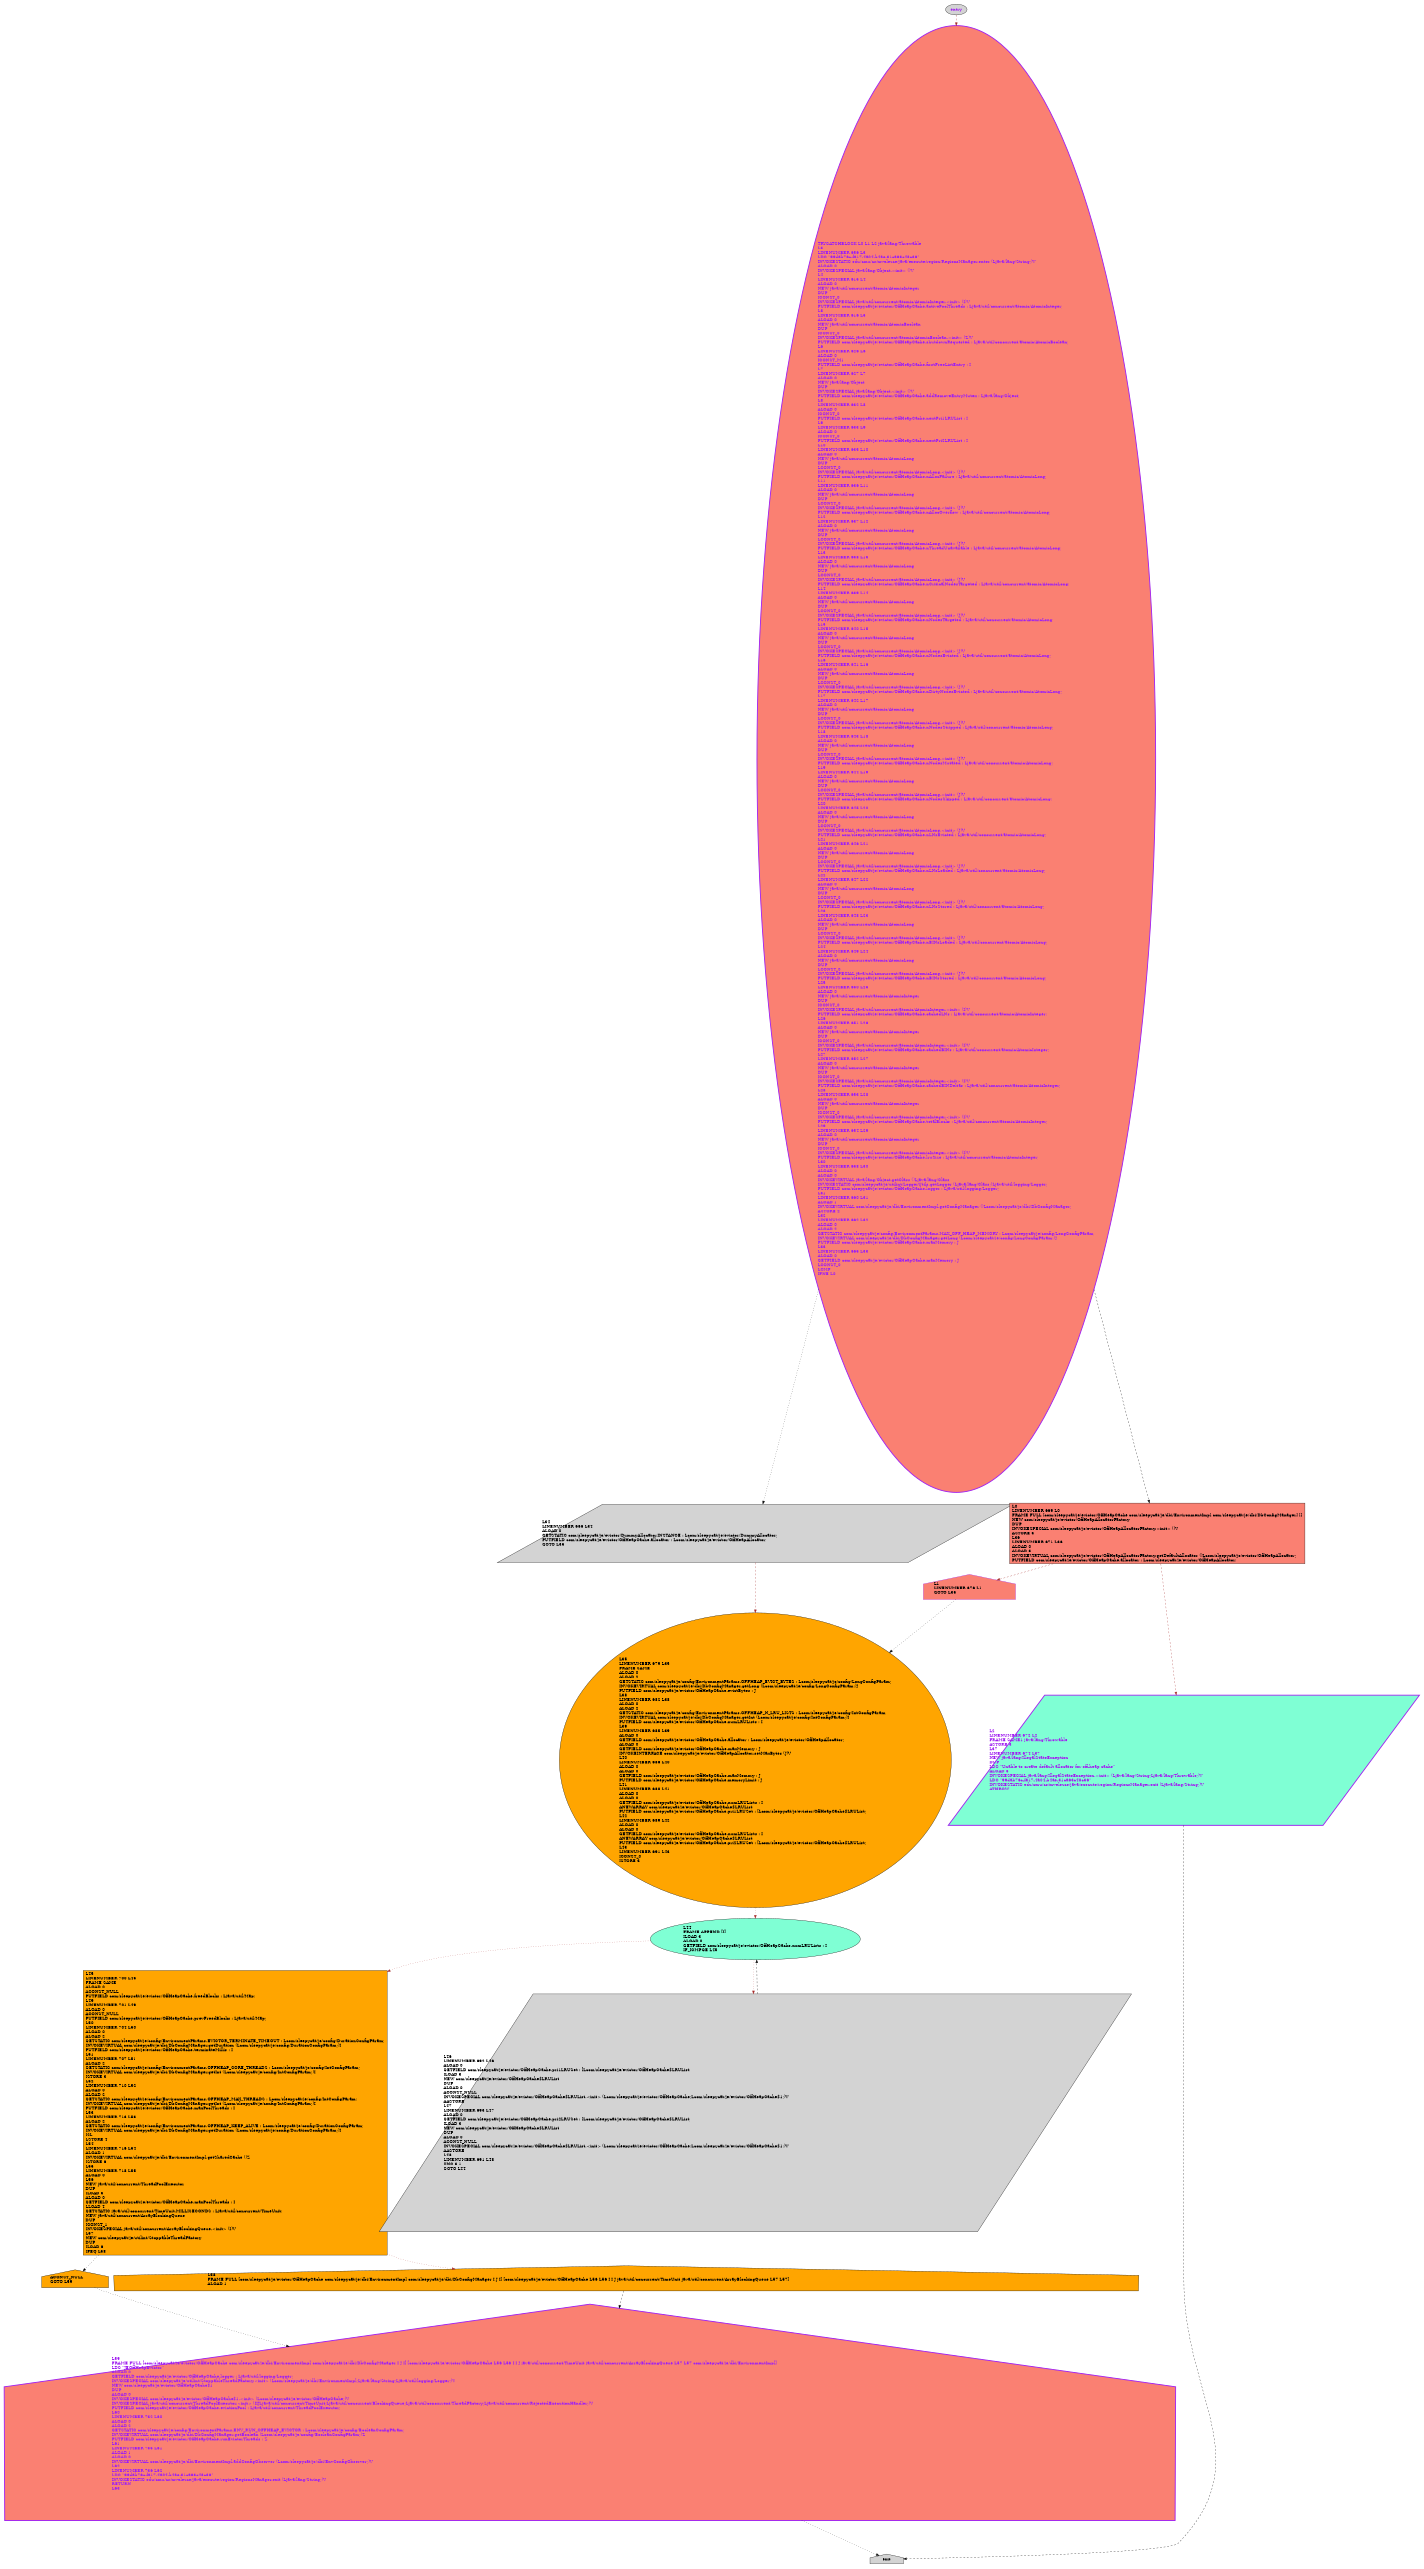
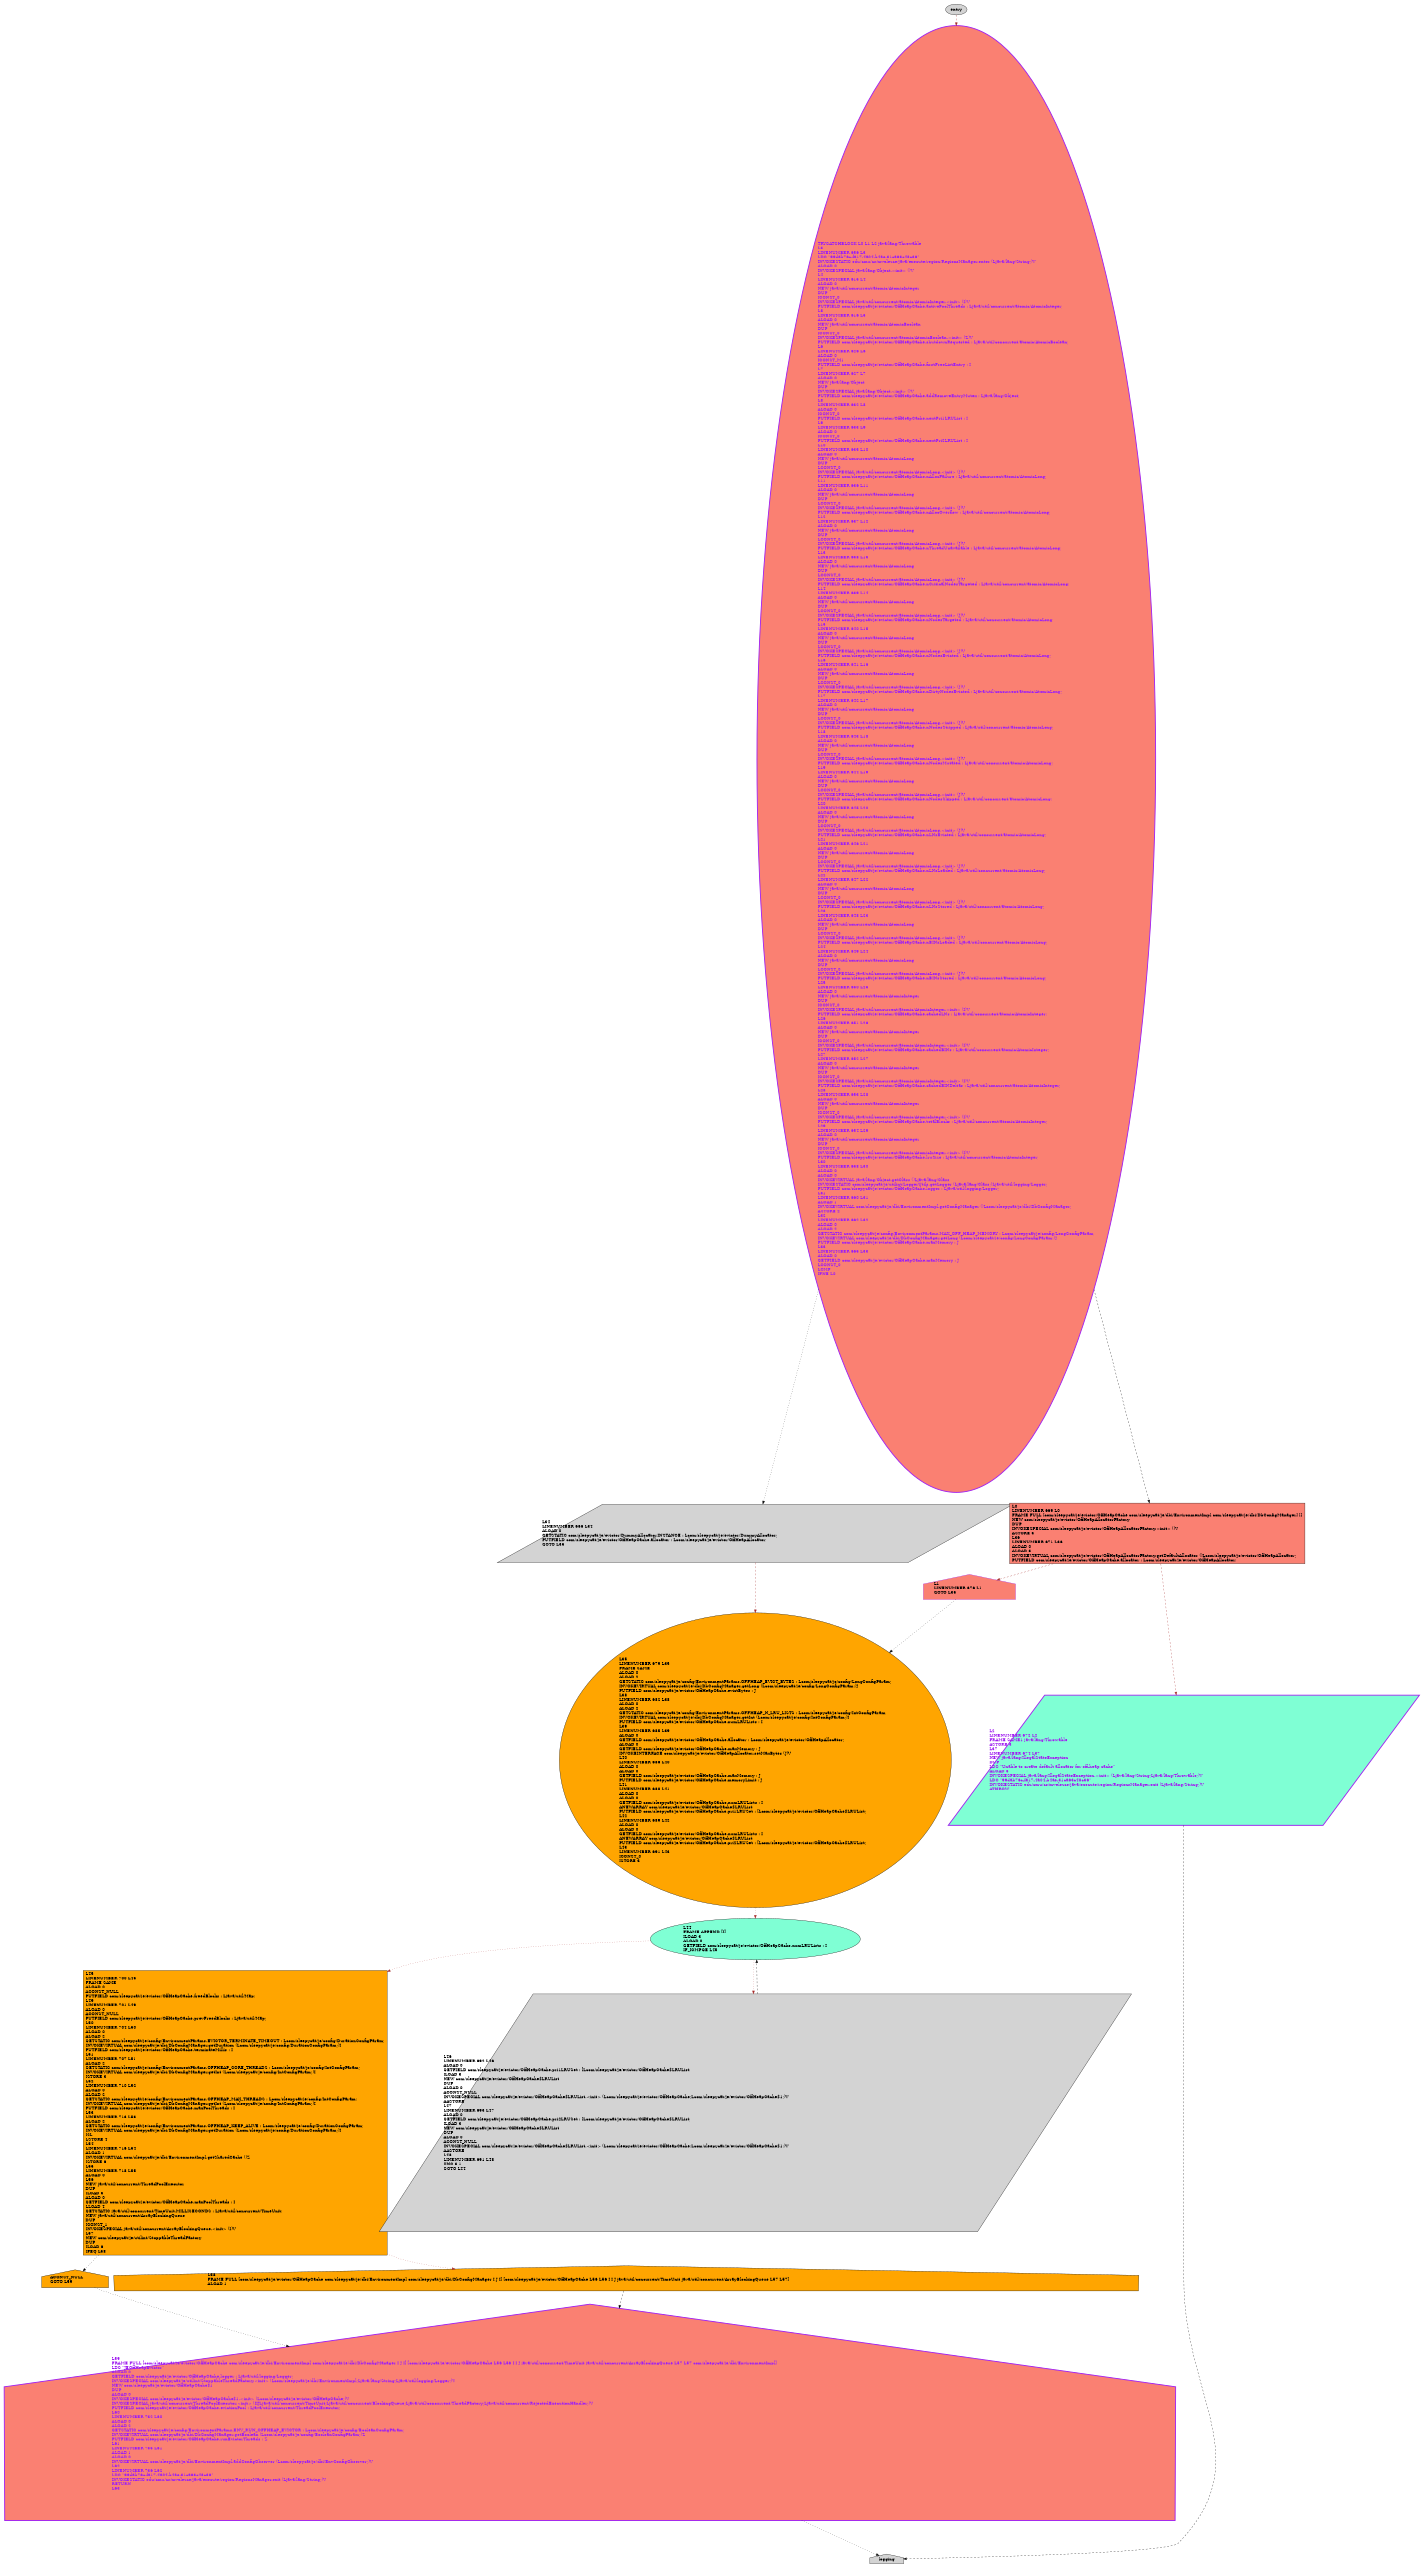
node "entry": fontcolor purple -> black
node "exit": label "exit" -> "logging"
